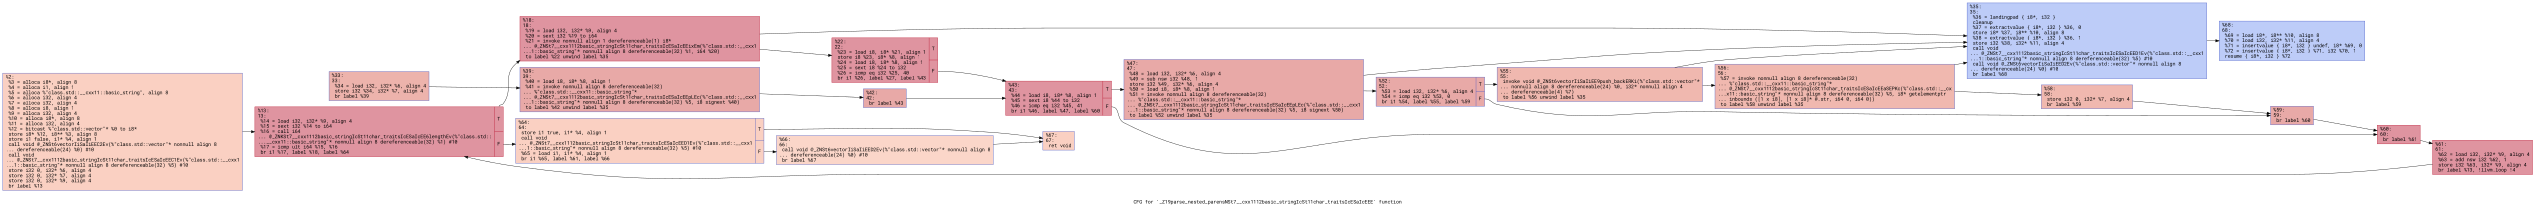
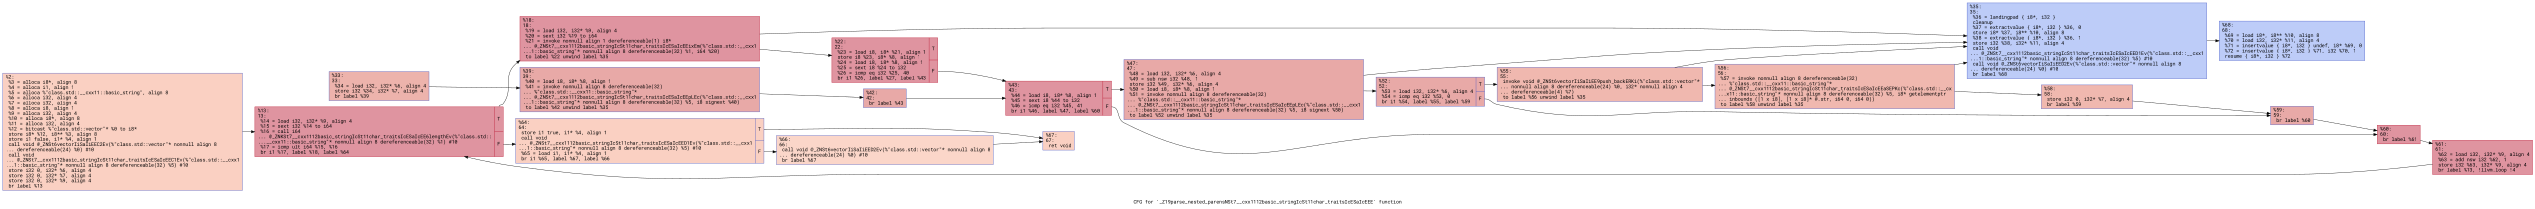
node "%64:": text "br i1 %65, label %61, label %66" -> "br i1 %65, label %67, label %66"
